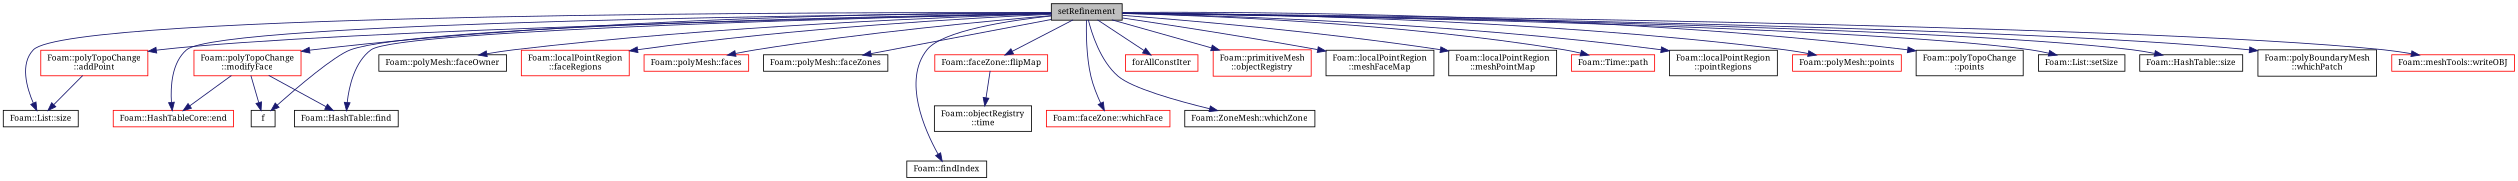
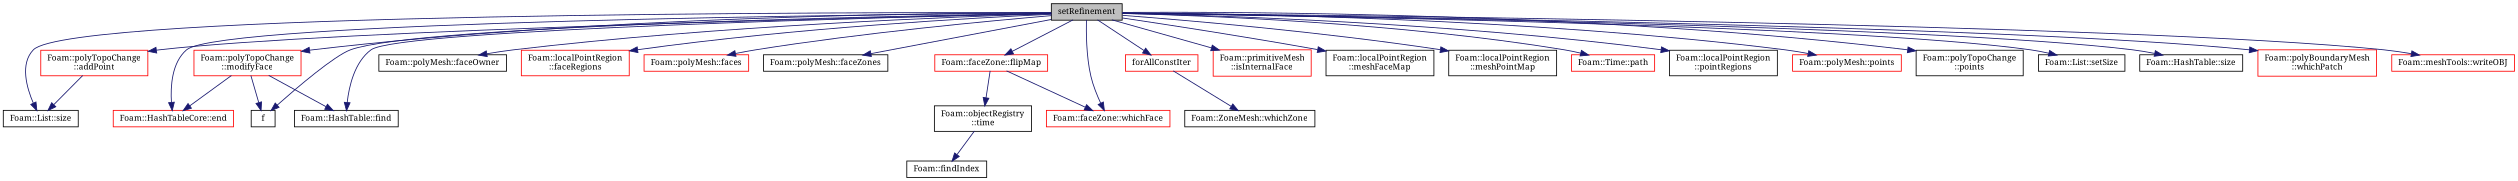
edge "setRefinement" -> "Foam::findIndex": now "Foam::objectRegistry ::time" -> "Foam::findIndex"
node "Foam::primitiveMesh ::objectRegistry": label "Foam::primitiveMesh ::objectRegistry" -> "Foam::primitiveMesh ::isInternalFace"
node "Foam::polyBoundaryMesh ::whichPatch": color black -> red
edge "setRefinement" -> "Foam::ZoneMesh::whichZone": now "forAllConstIter" -> "Foam::ZoneMesh::whichZone"
edge "Foam::faceZone::flipMap" -> "Foam::faceZone::whichFace": added
